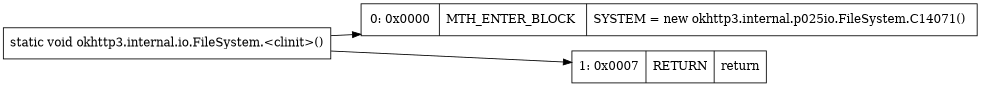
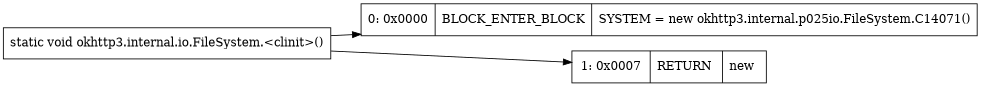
node "0: 0x0000": text "MTH_ENTER_BLOCK" -> "BLOCK_ENTER_BLOCK"
node "1: 0x0007": text "return" -> "new"
